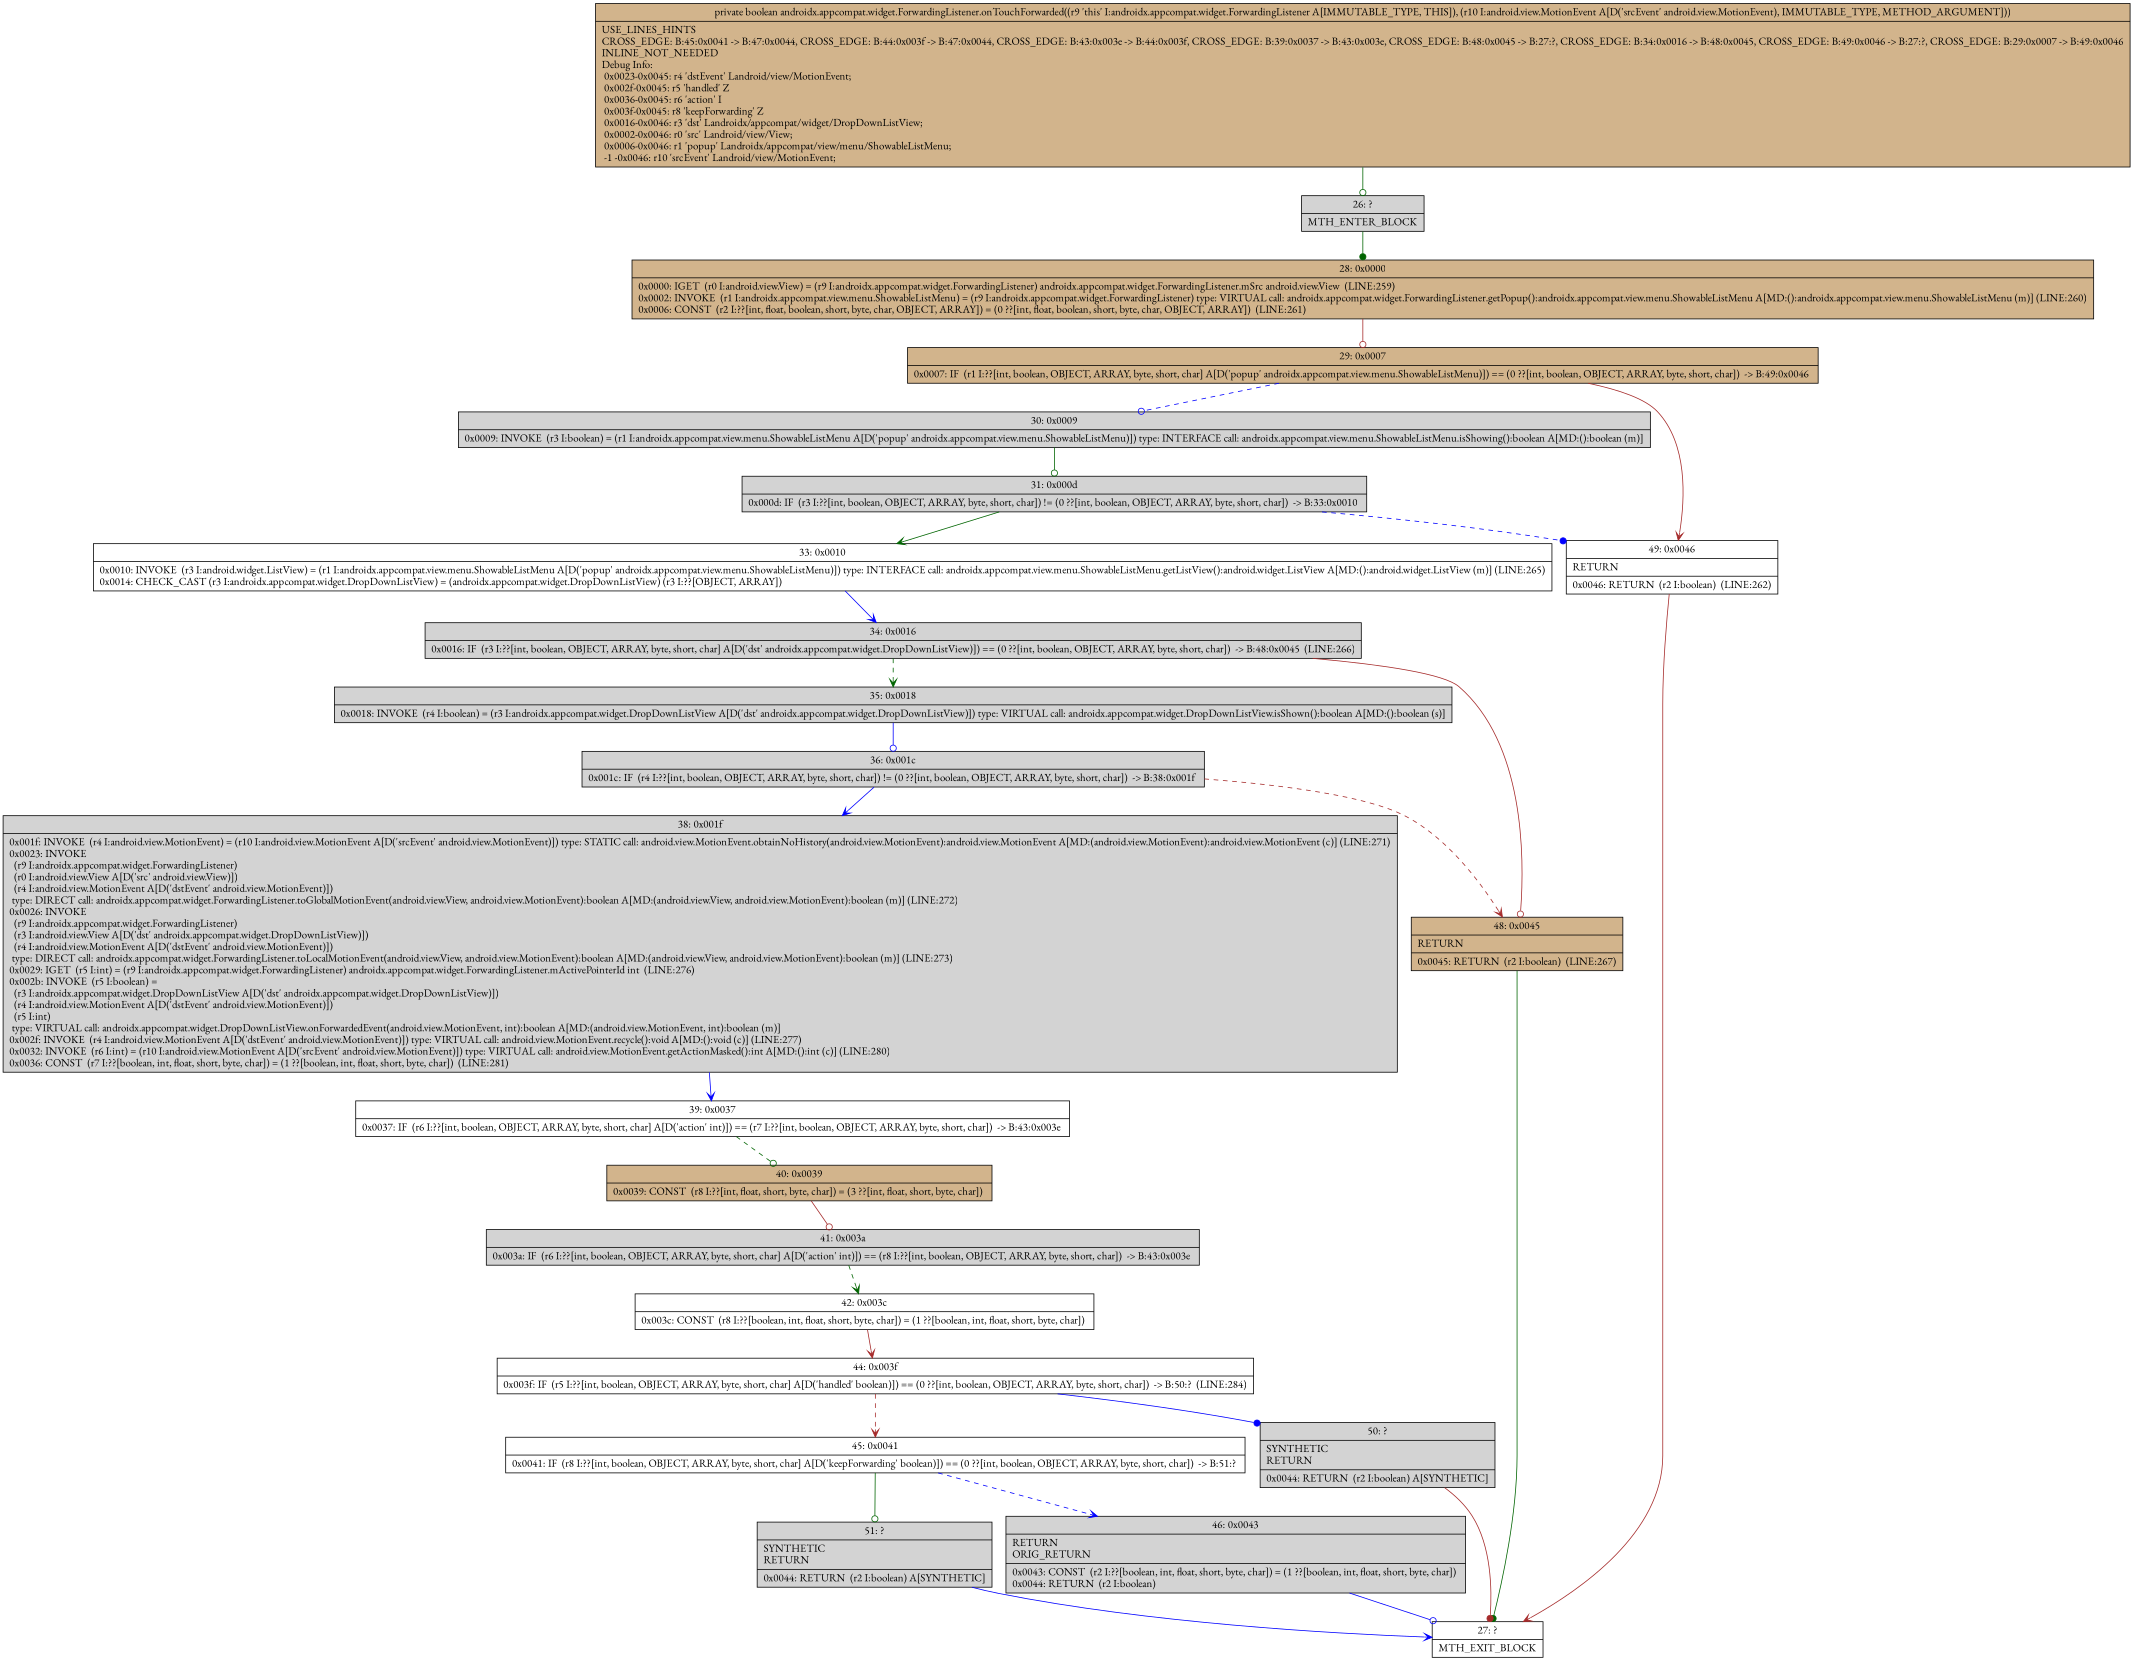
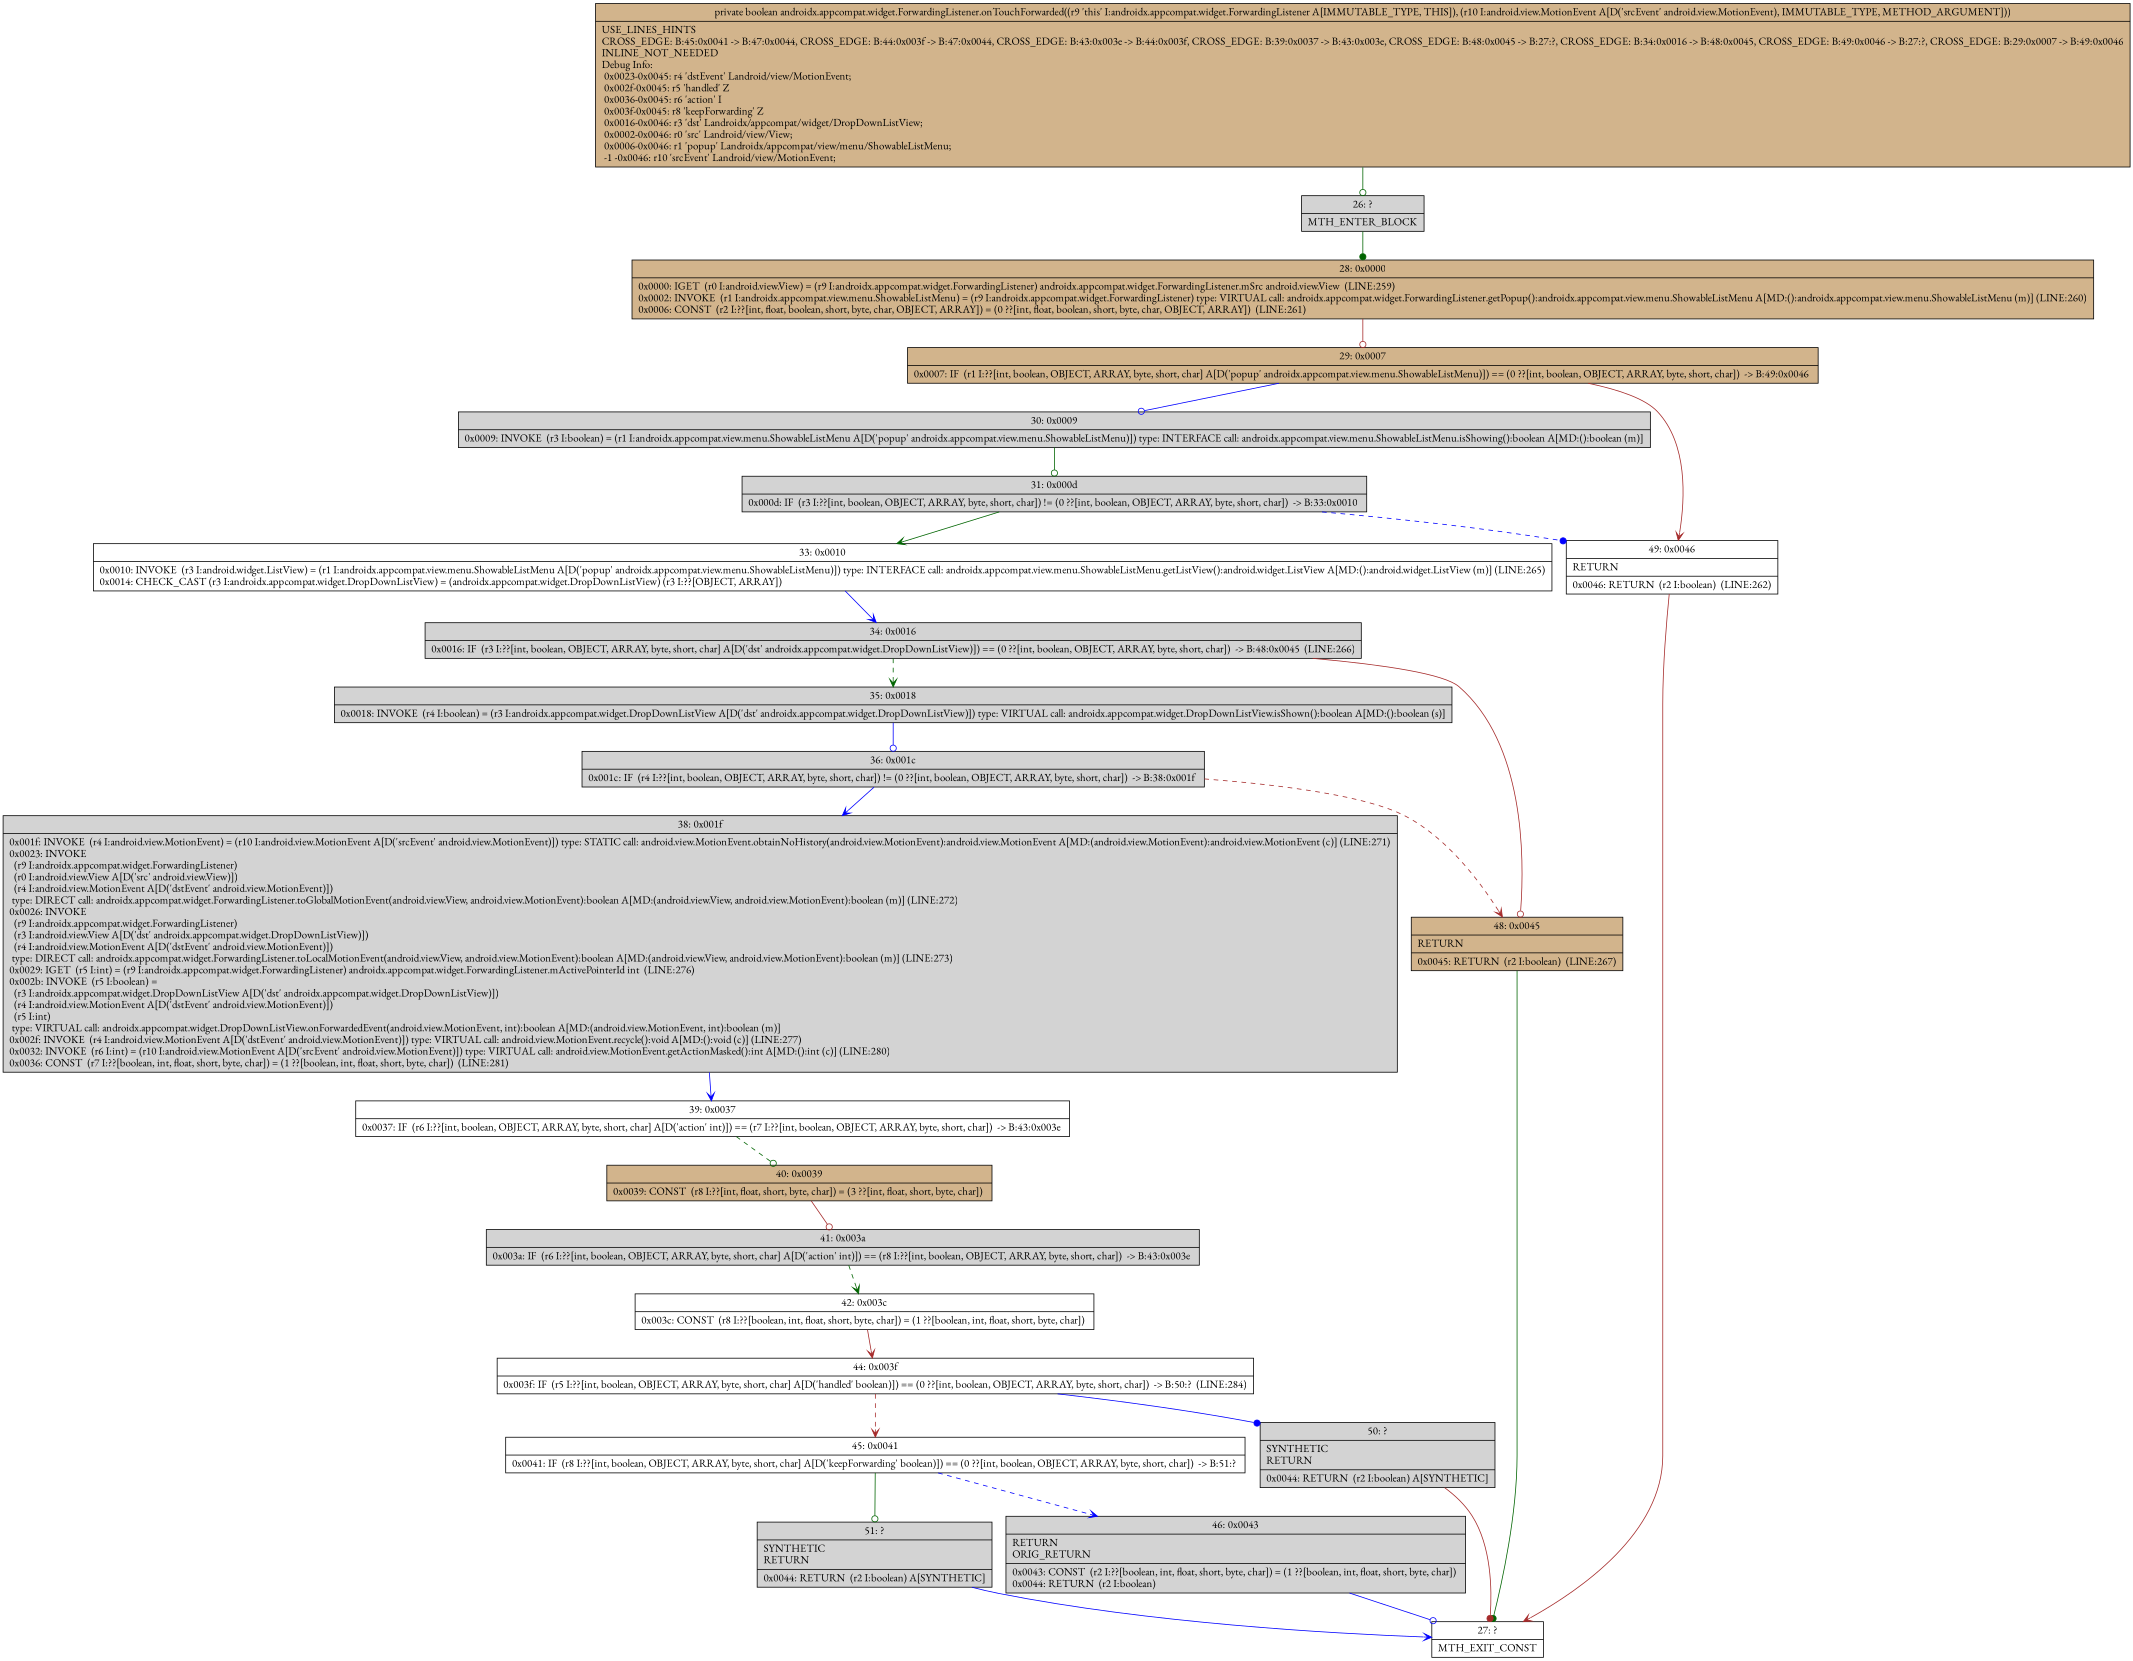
edge "29: 0x0007" -> "30: 0x0009": style dashed -> solid
node "27: ?": text "MTH_EXIT_BLOCK" -> "MTH_EXIT_CONST"
